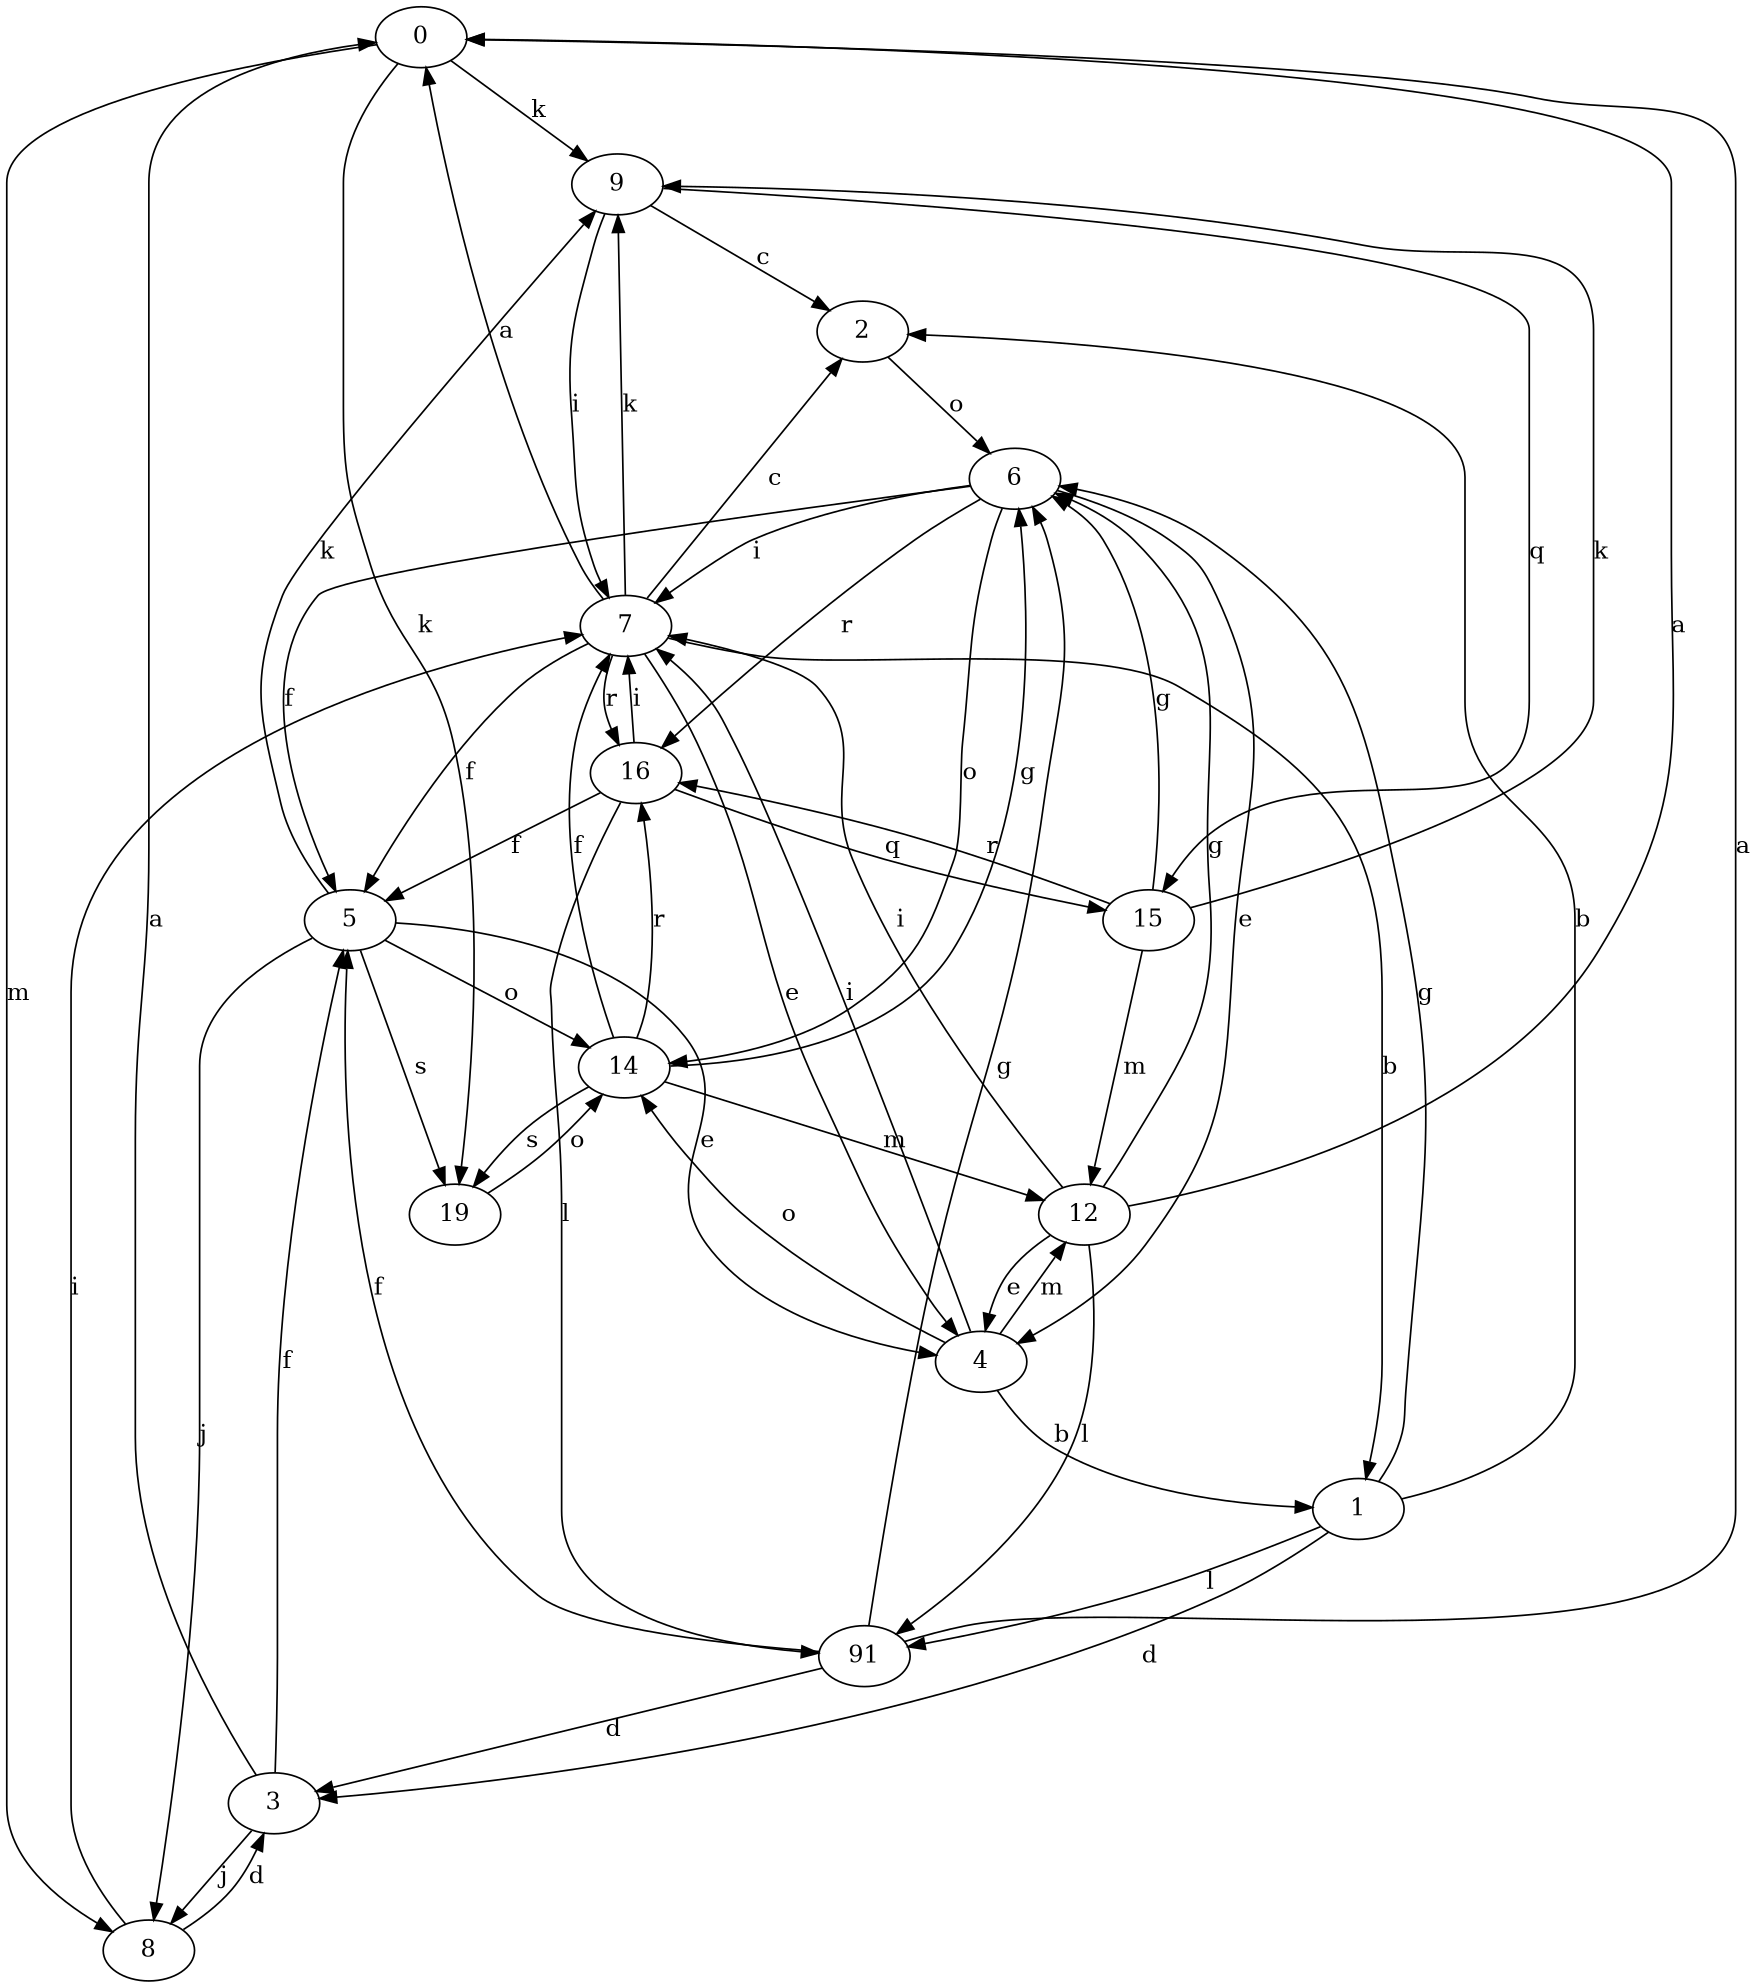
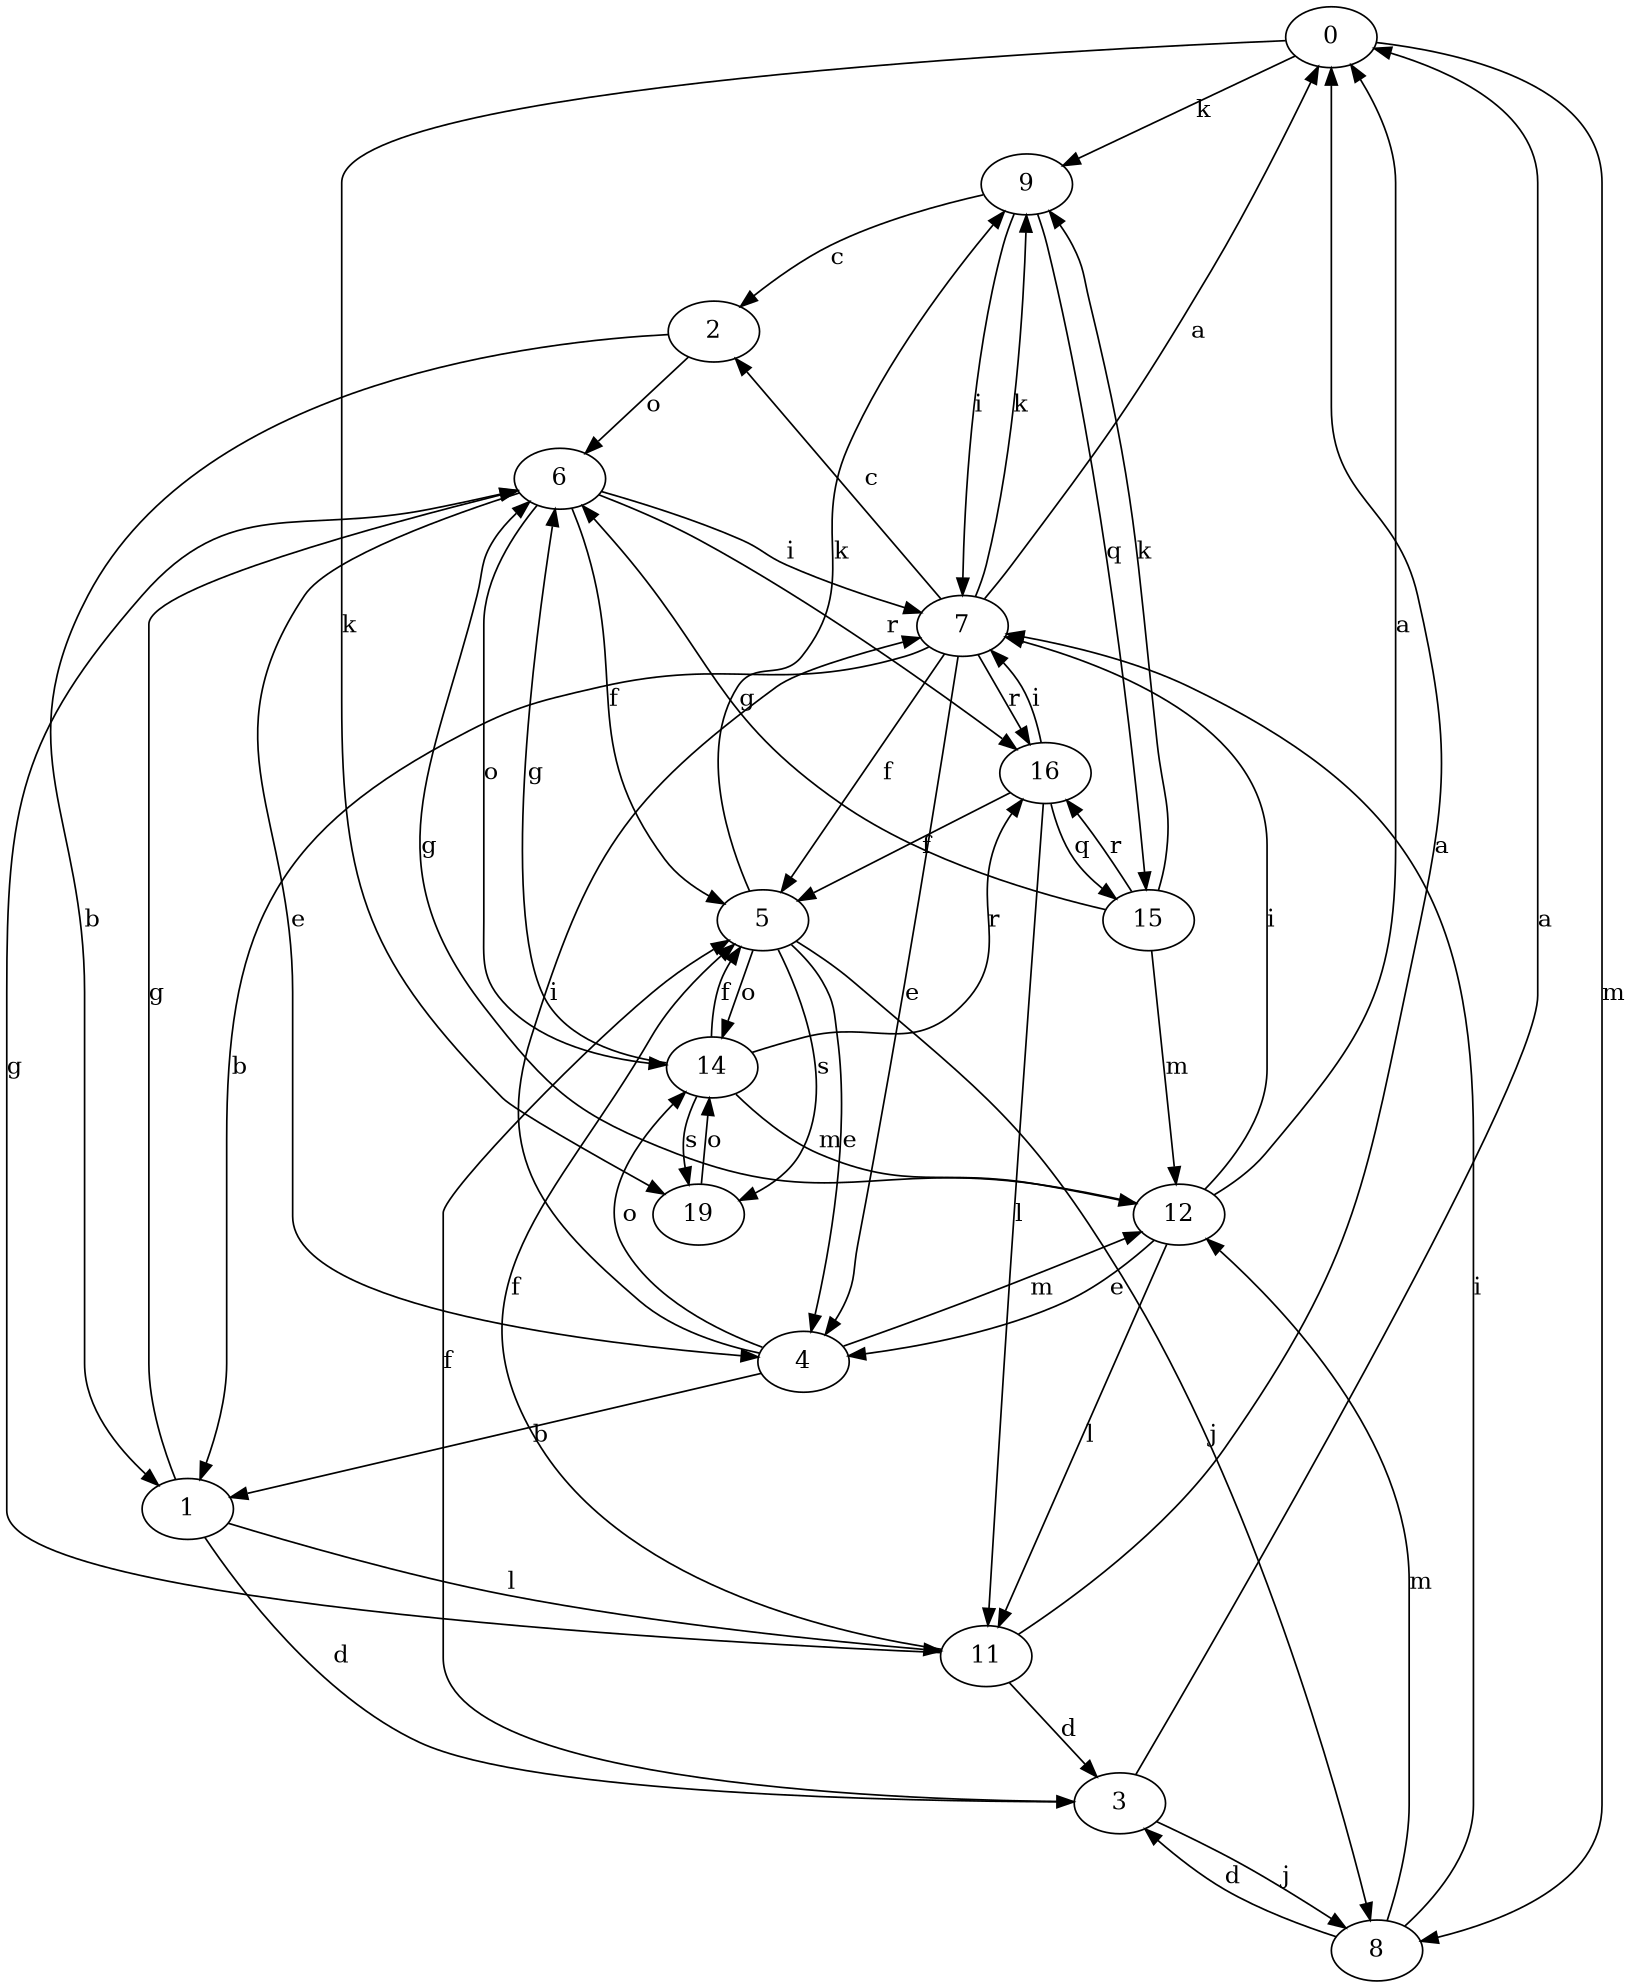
edge "1" -> "2": reversed
edge "14" -> "7": now "14" -> "5"
edge "8" -> "12": added, label "m"
node "91": label "91" -> "11"
